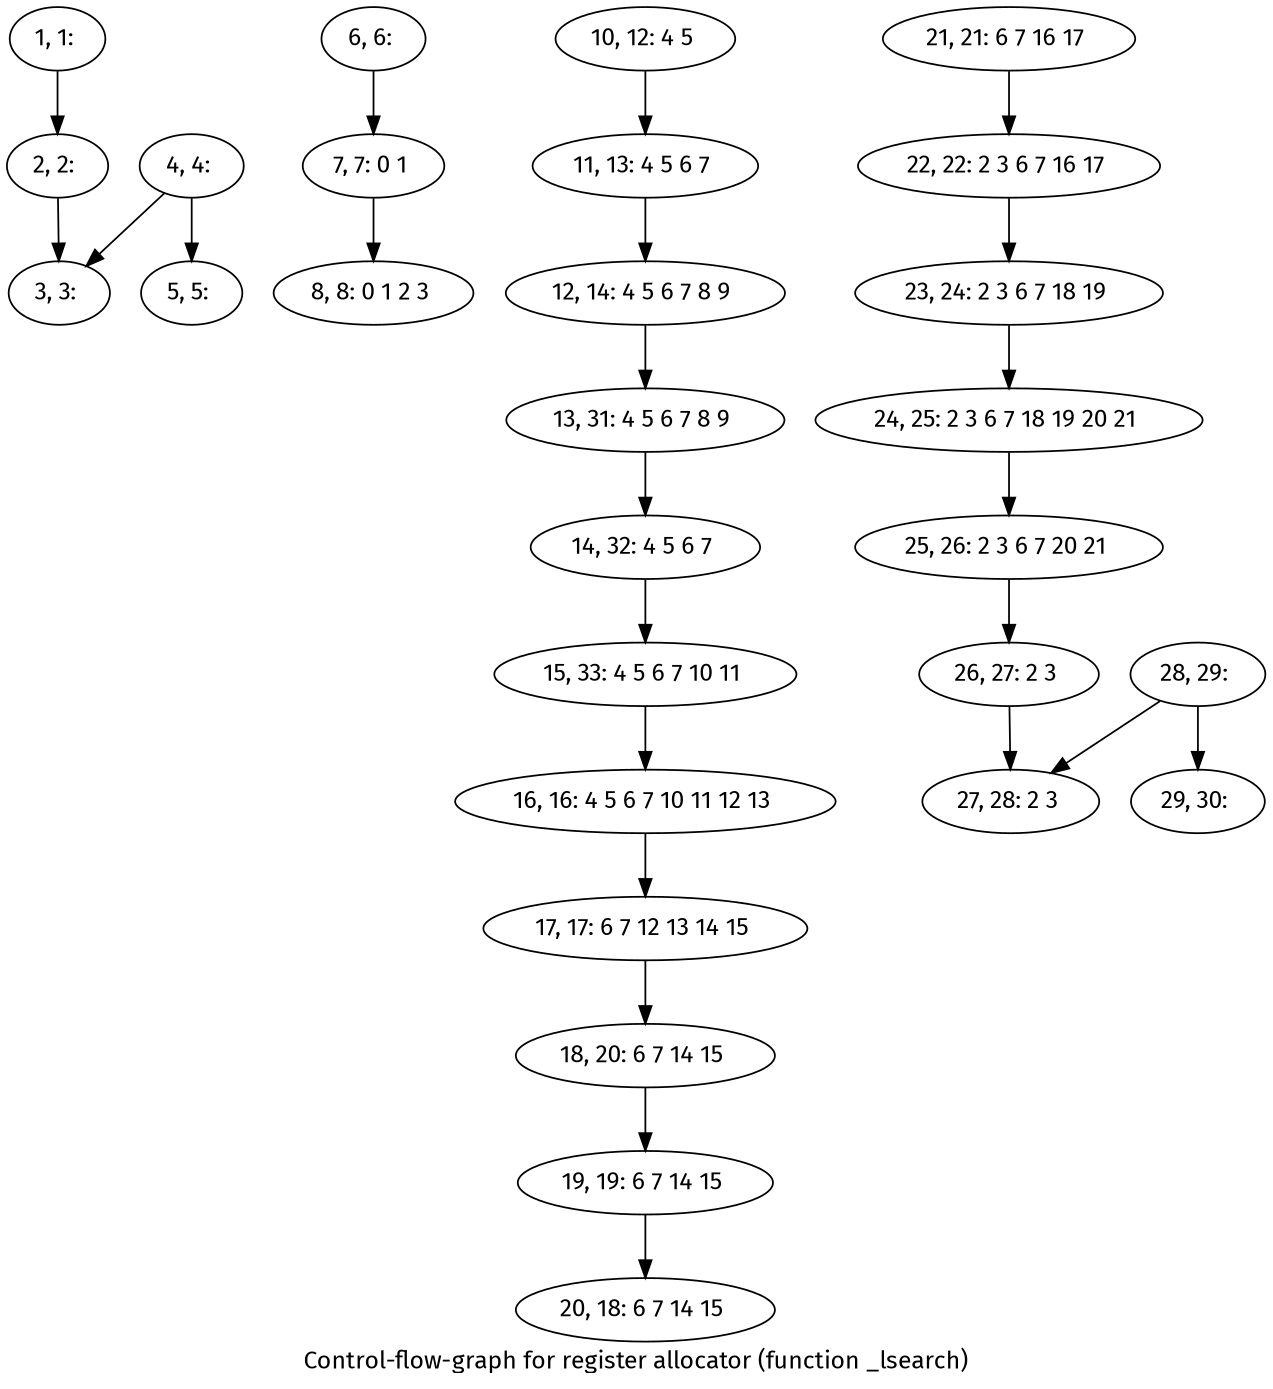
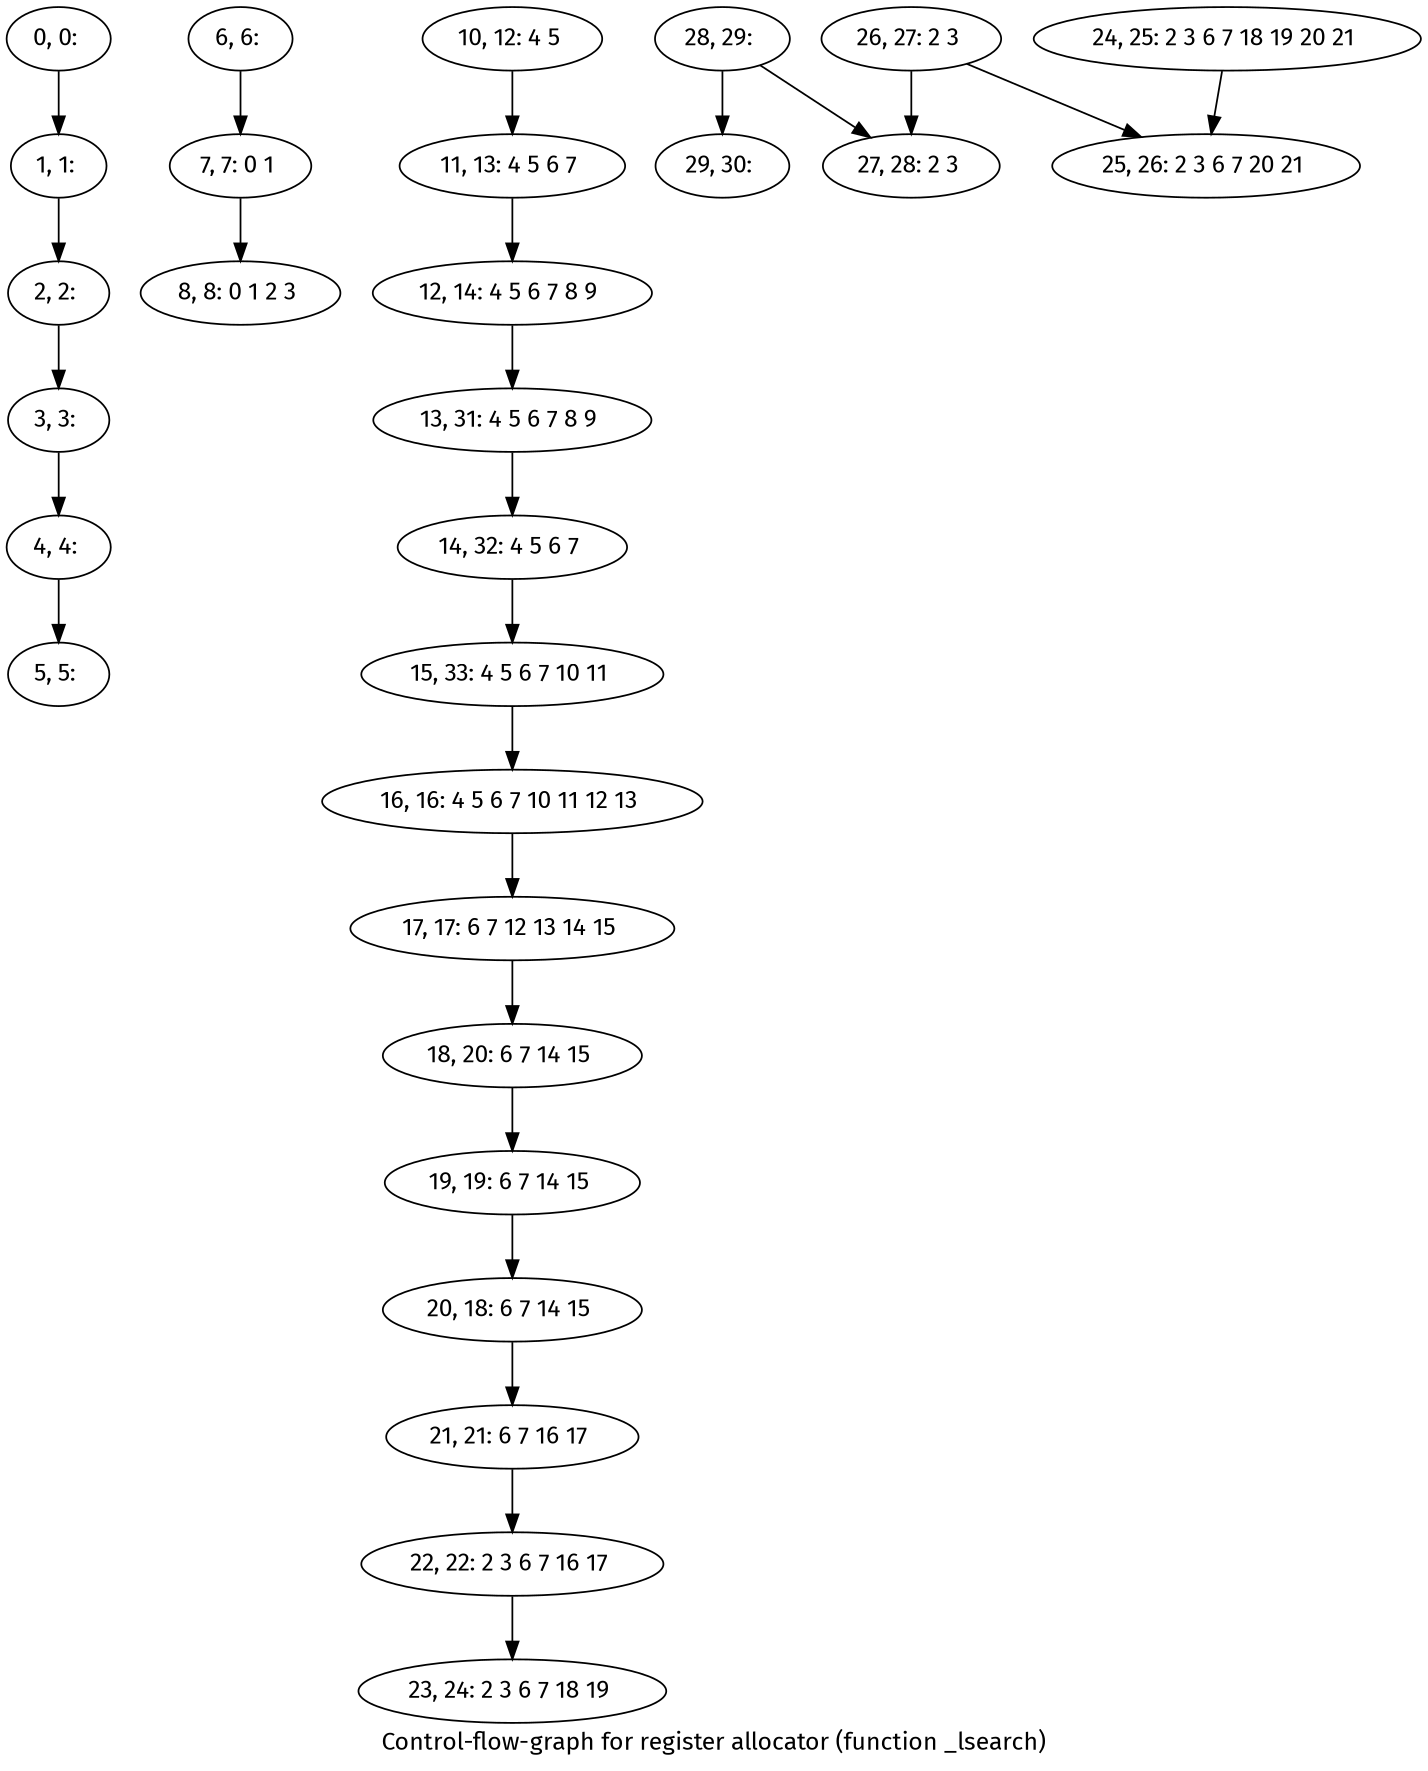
node "0, 0:": added
edge "4, 4:" -> "3, 3:": reversed
edge "23, 24: 2 3 6 7 18 19" -> "24, 25: 2 3 6 7 18 19 20 21": removed
edge "25, 26: 2 3 6 7 20 21" -> "26, 27: 2 3": reversed
edge "20, 18: 6 7 14 15" -> "21, 21: 6 7 16 17": added
